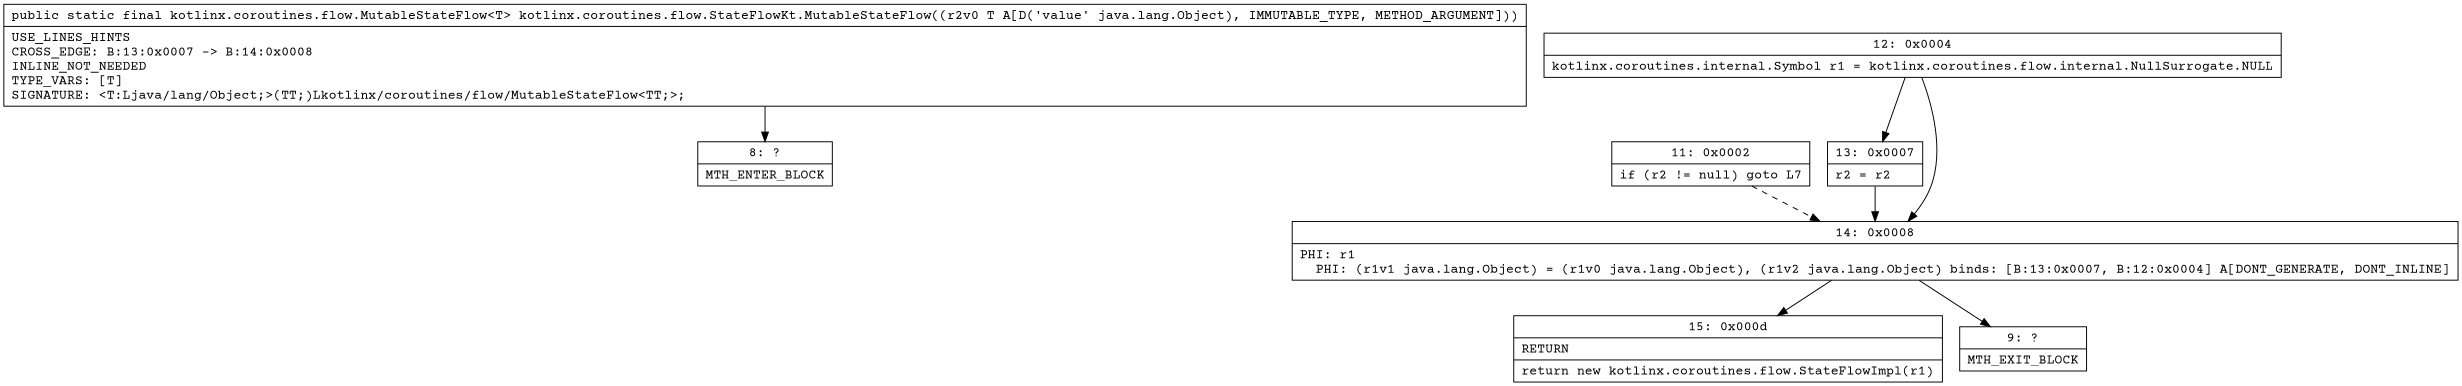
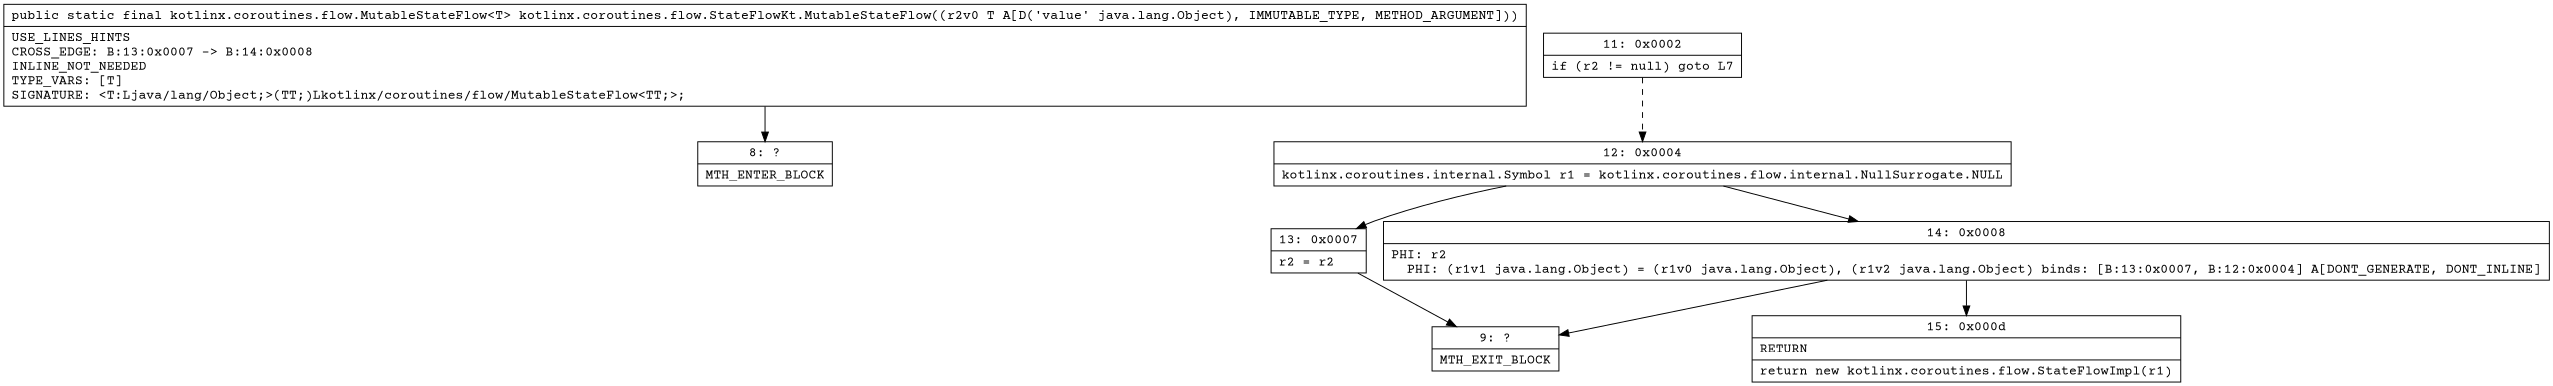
edge "13: 0x0007" -> "14: 0x0008": now "13: 0x0007" -> "9: ?"
edge "11: 0x0002" -> "14: 0x0008": now "11: 0x0002" -> "12: 0x0004"
node "14: 0x0008": text "PHI: r1" -> "PHI: r2"
